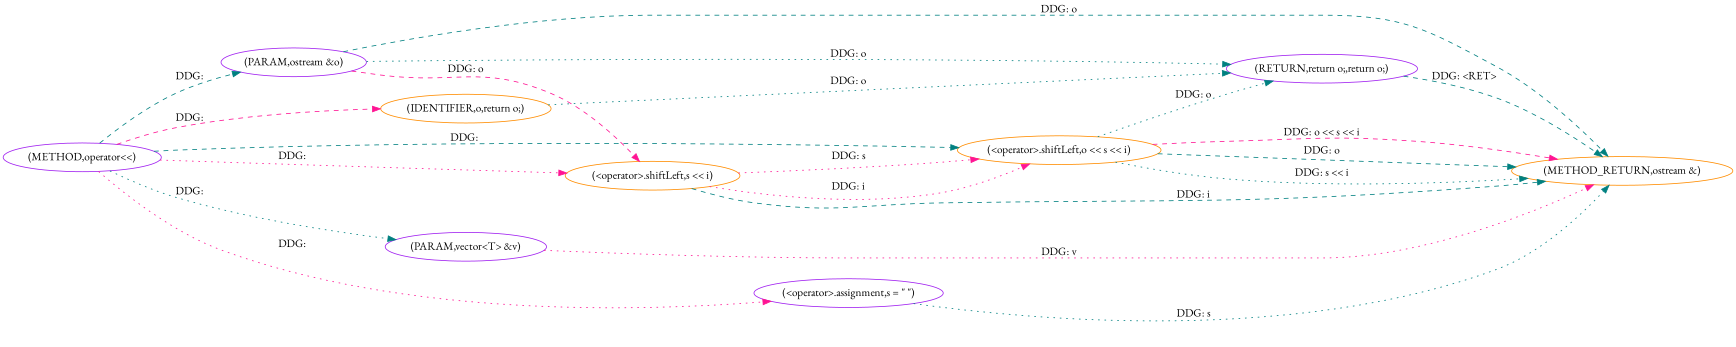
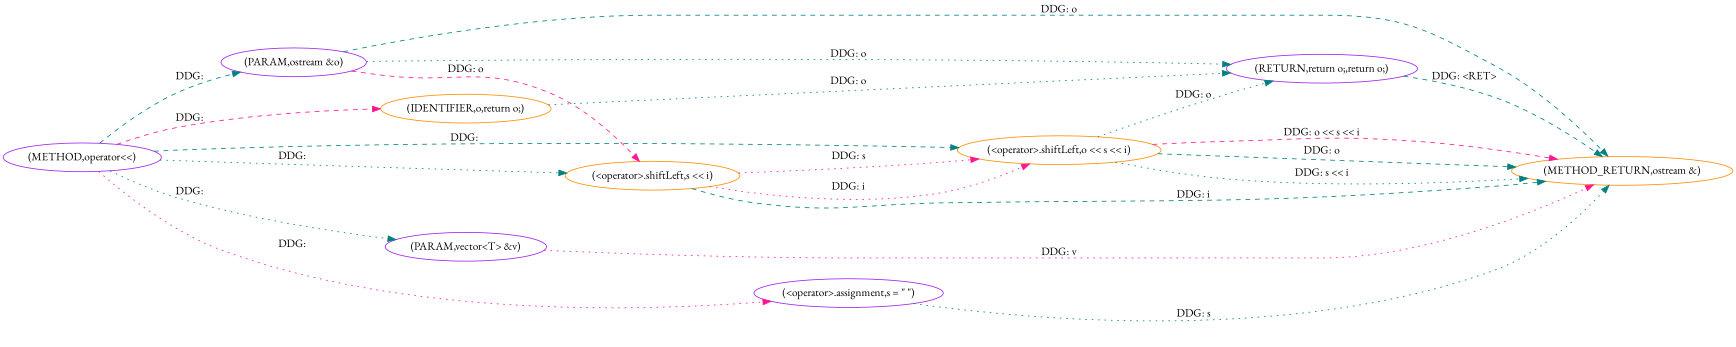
edge "(METHOD,operator<<)" -> "(<operator>.shiftLeft,s << i)": color deeppink -> teal
